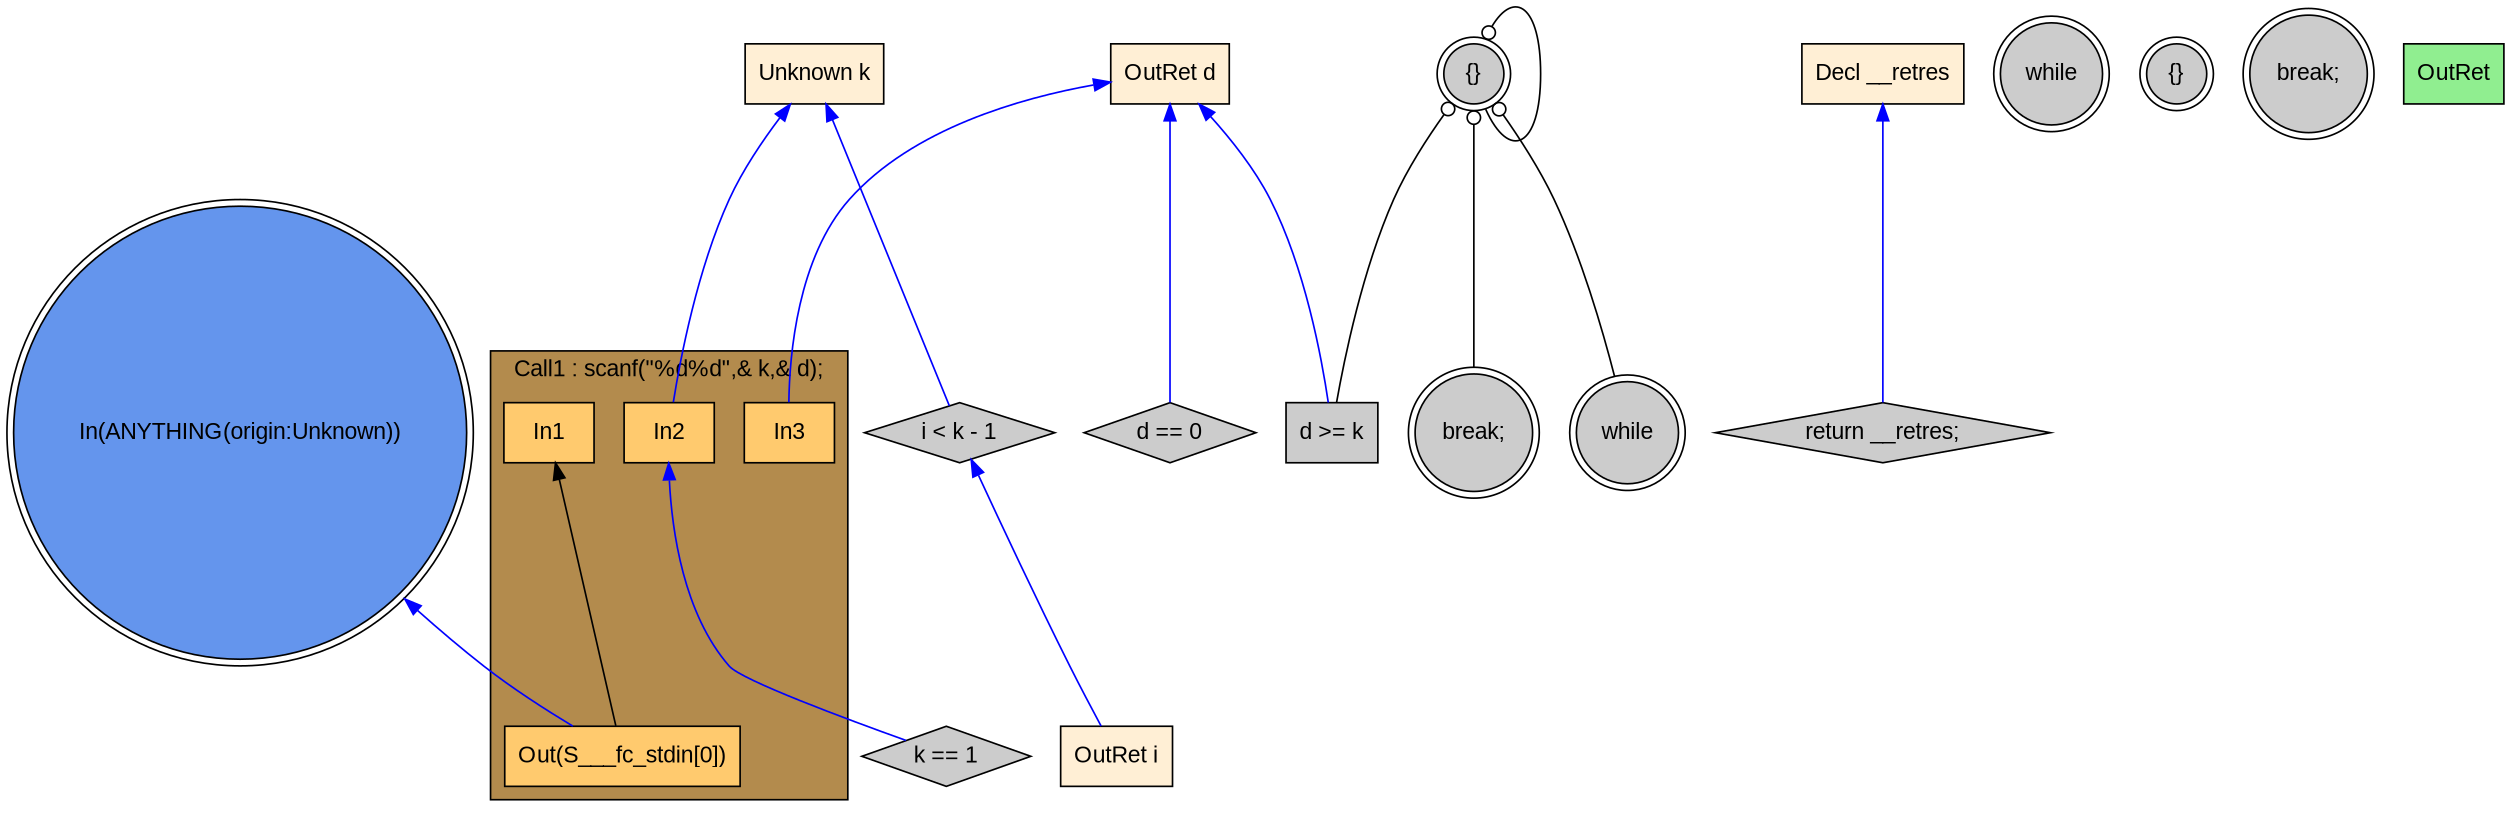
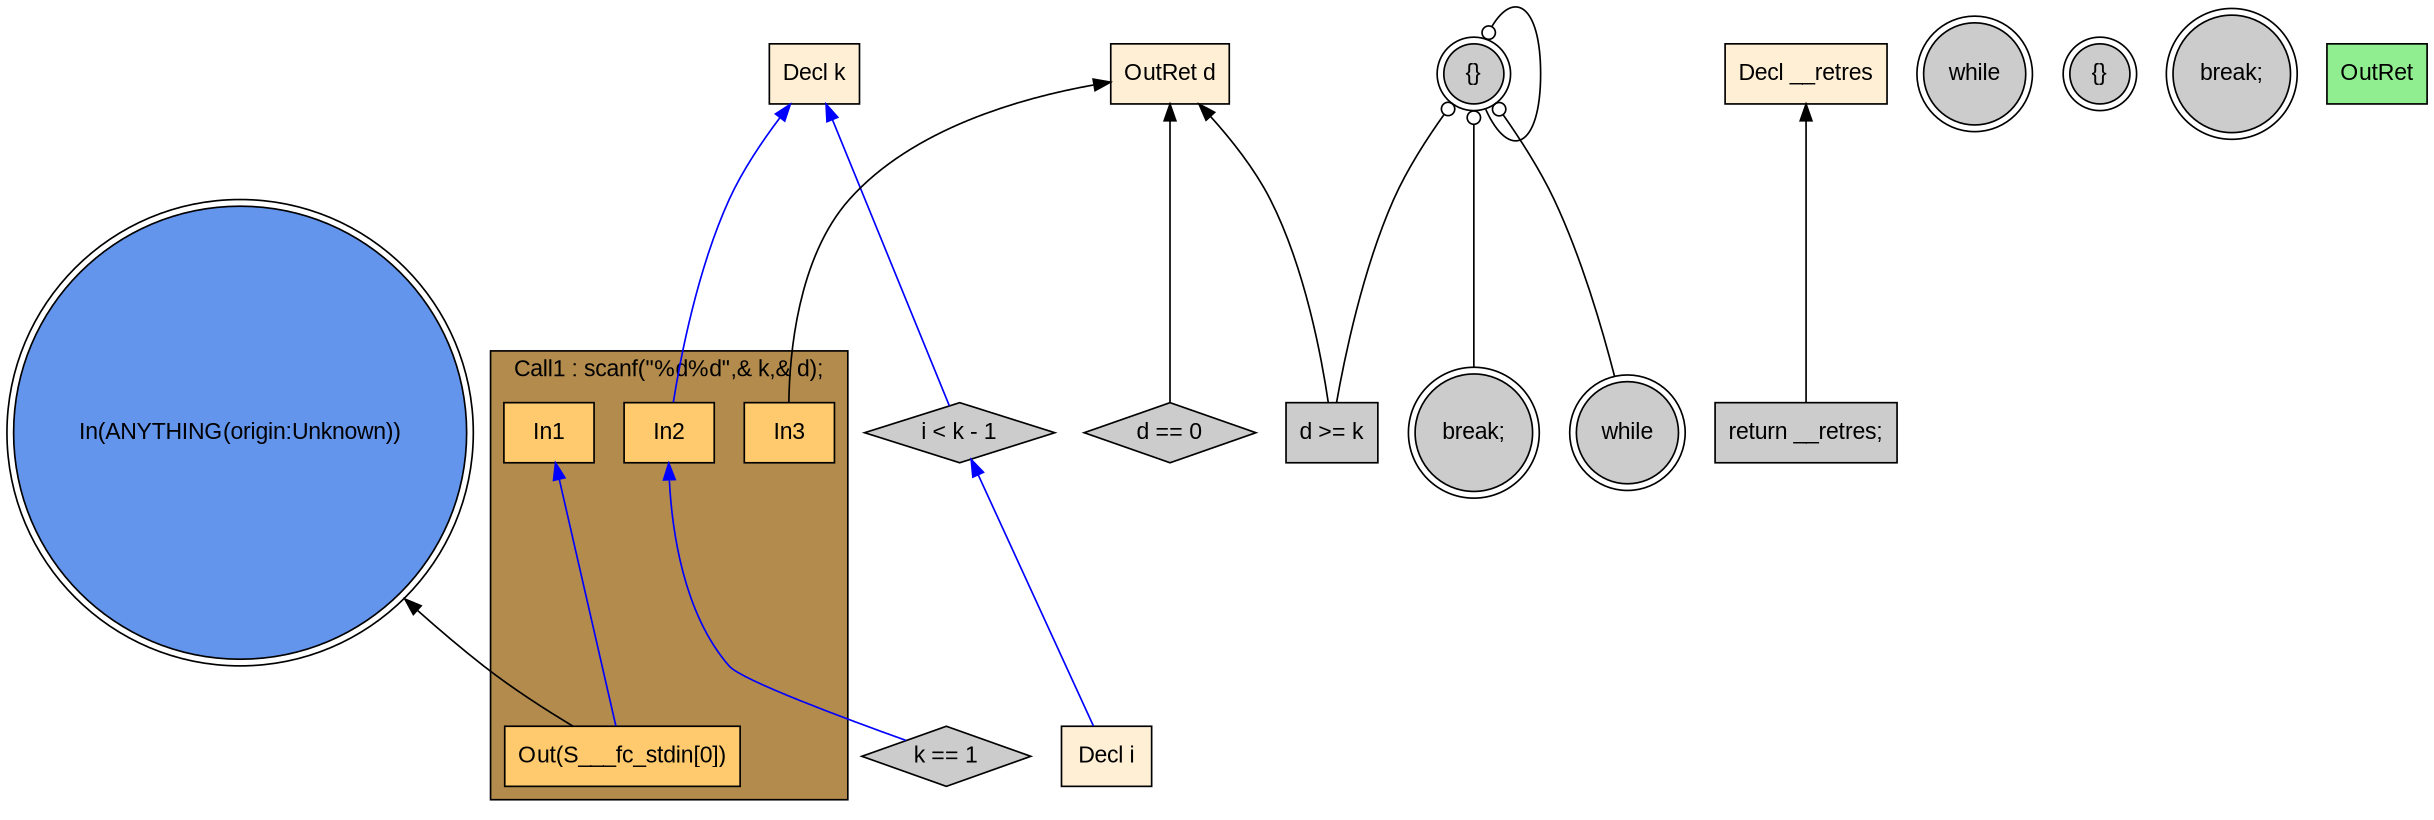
node "Unknown k": label "Unknown k" -> "Decl k"
edge "In3" -> "OutRet d": color #0000ff -> #000000
edge "d >= k" -> "OutRet d": color #0000ff -> #000000
edge "d == 0" -> "OutRet d": color #0000ff -> #000000
edge "return __retres;" -> "Decl __retres": color #0000ff -> #000000
node "return __retres;": shape diamond -> box
edge "Out(S___fc_stdin[0])" -> "In1": color #000000 -> #0000ff
edge "Out(S___fc_stdin[0])" -> "In(ANYTHING(origin:Unknown))": color #0000ff -> #000000
node "OutRet i": label "OutRet i" -> "Decl i"
